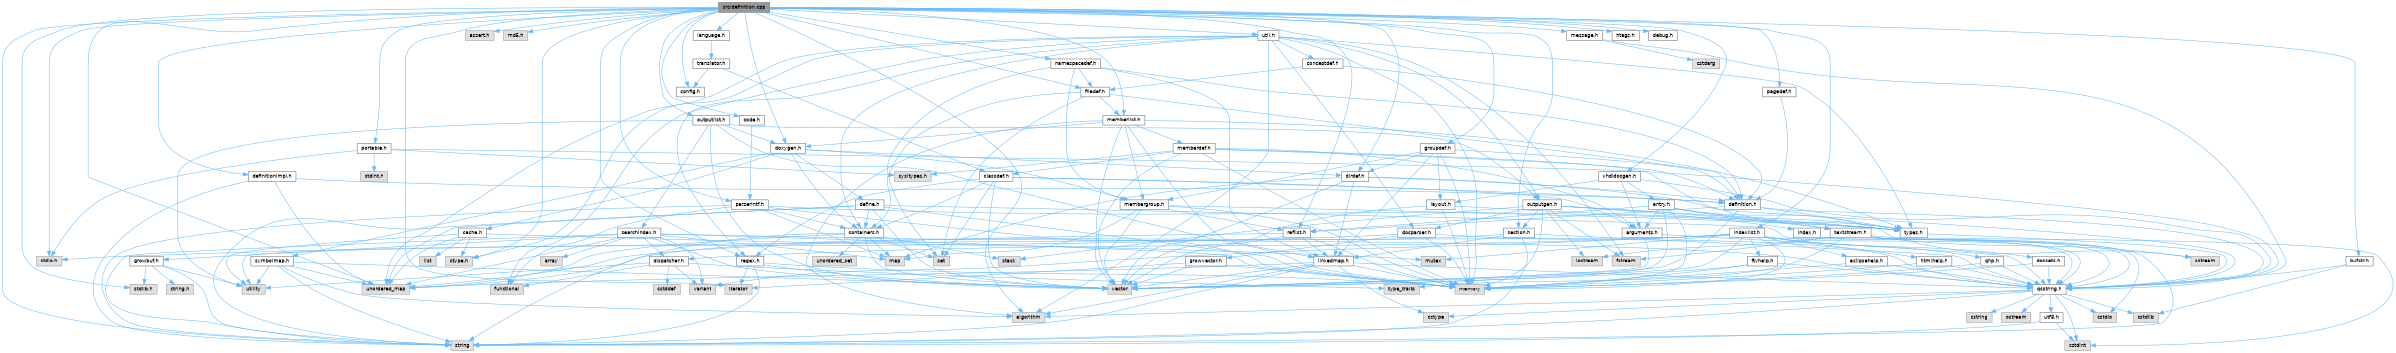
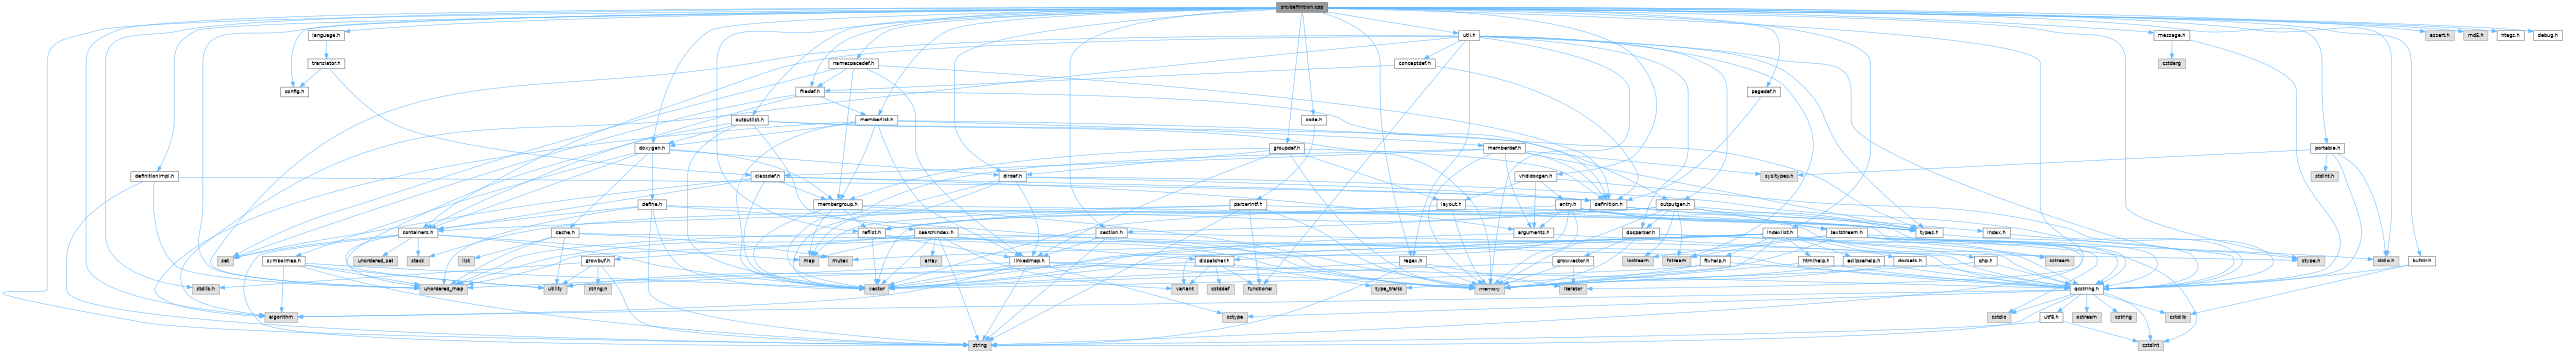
edge "src/definition.cpp" -> "parserintf.h": removed
edge "classdef.h" -> "regex.h": now "classdef.h" -> "membergroup.h"
